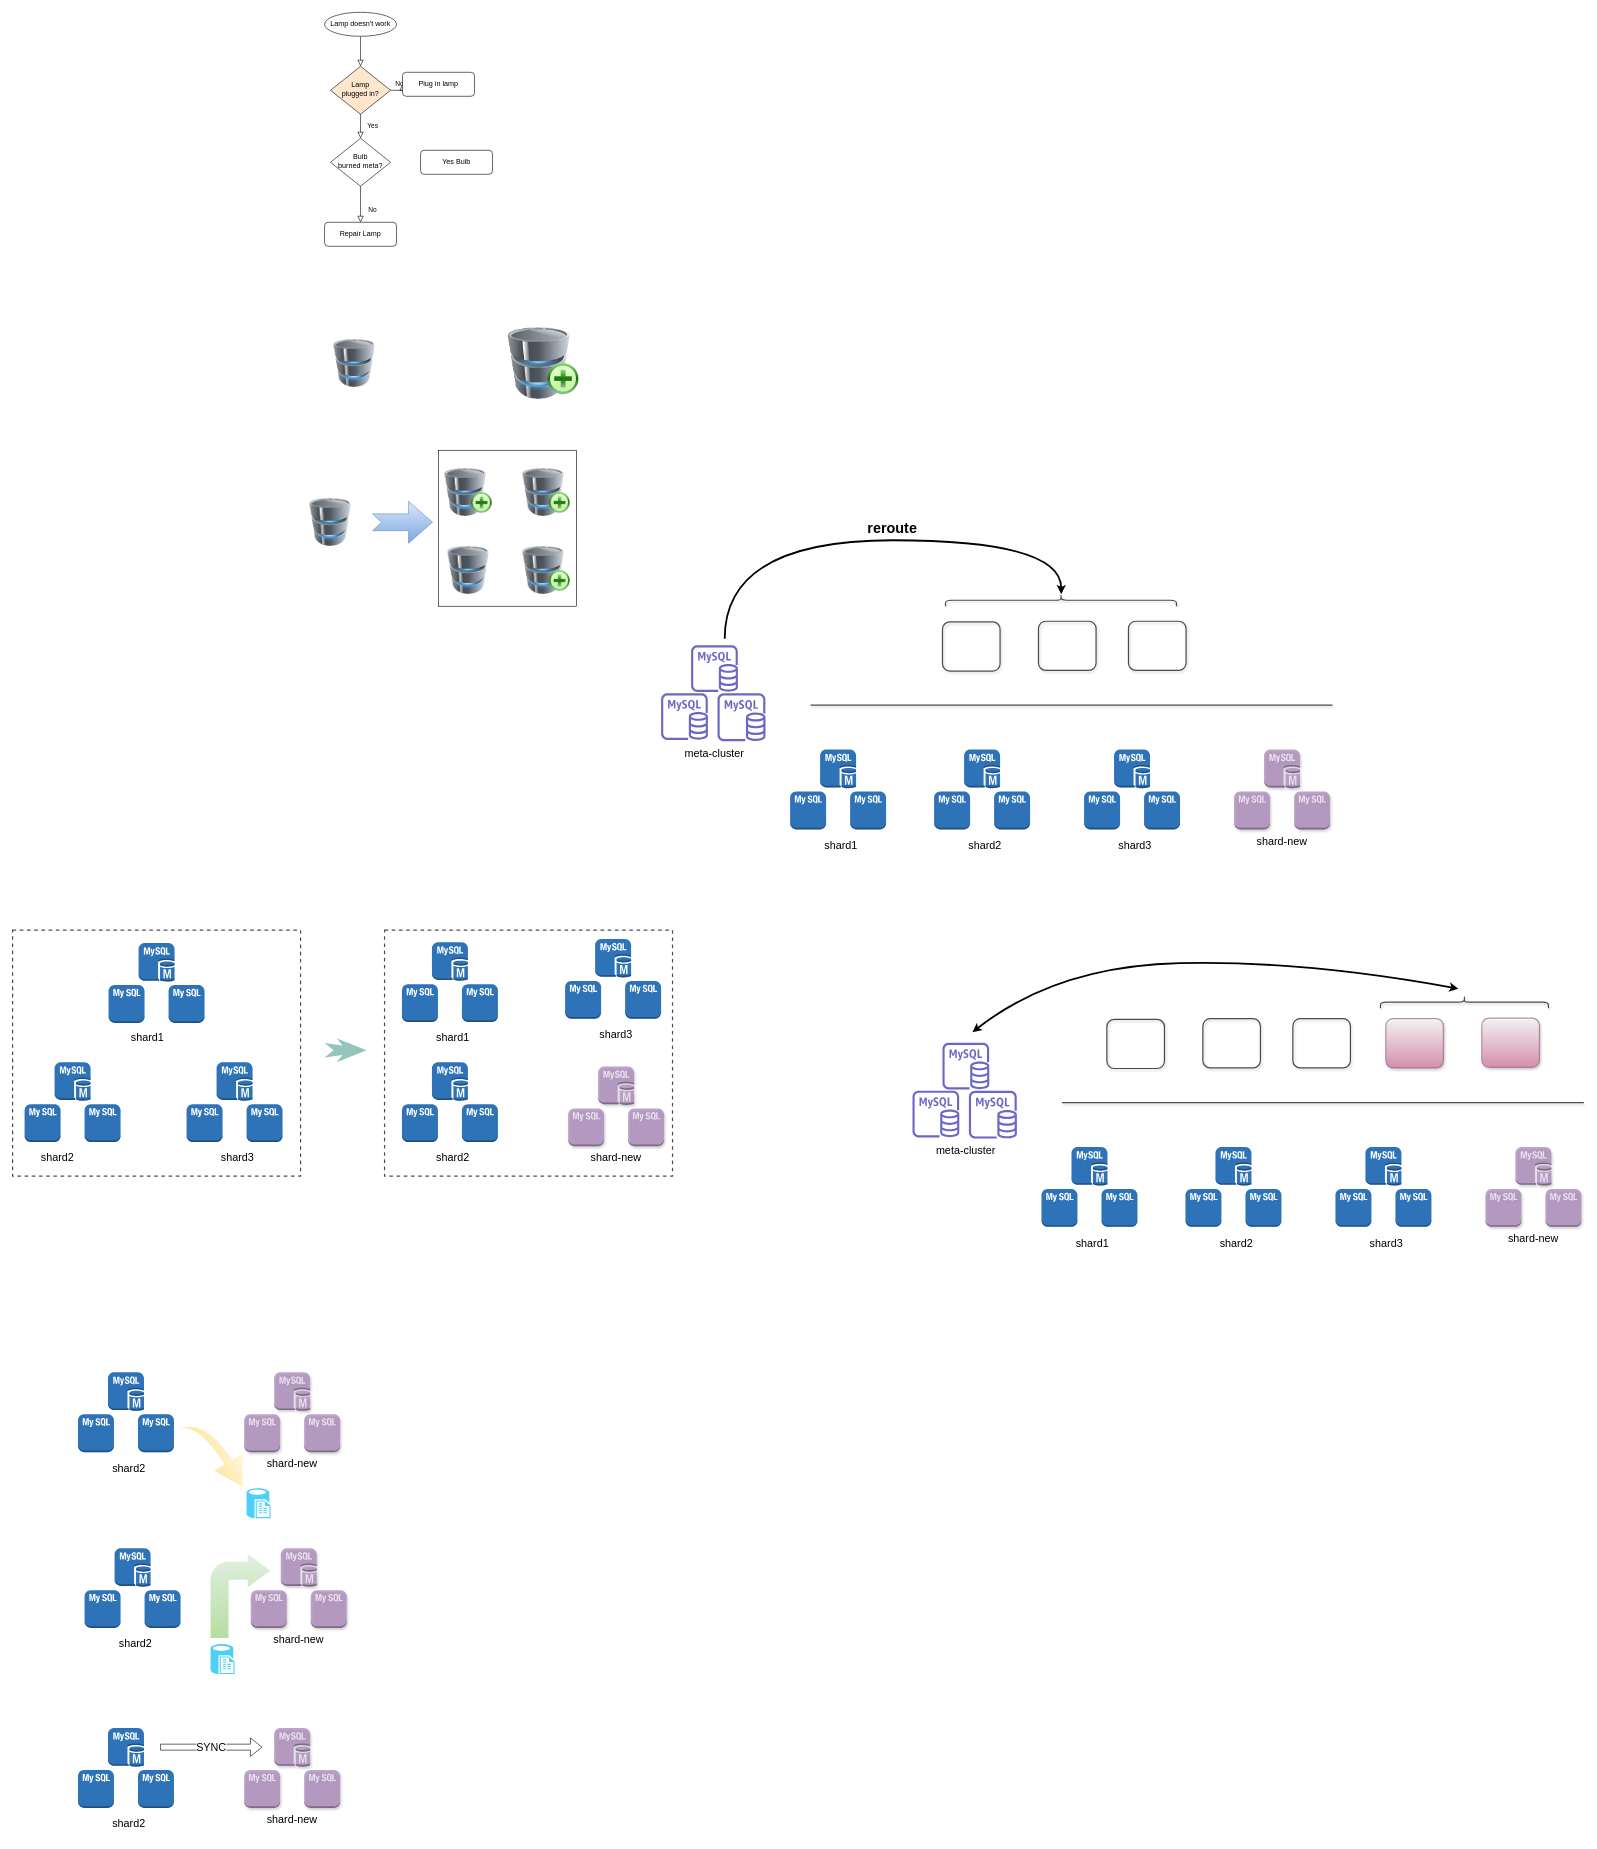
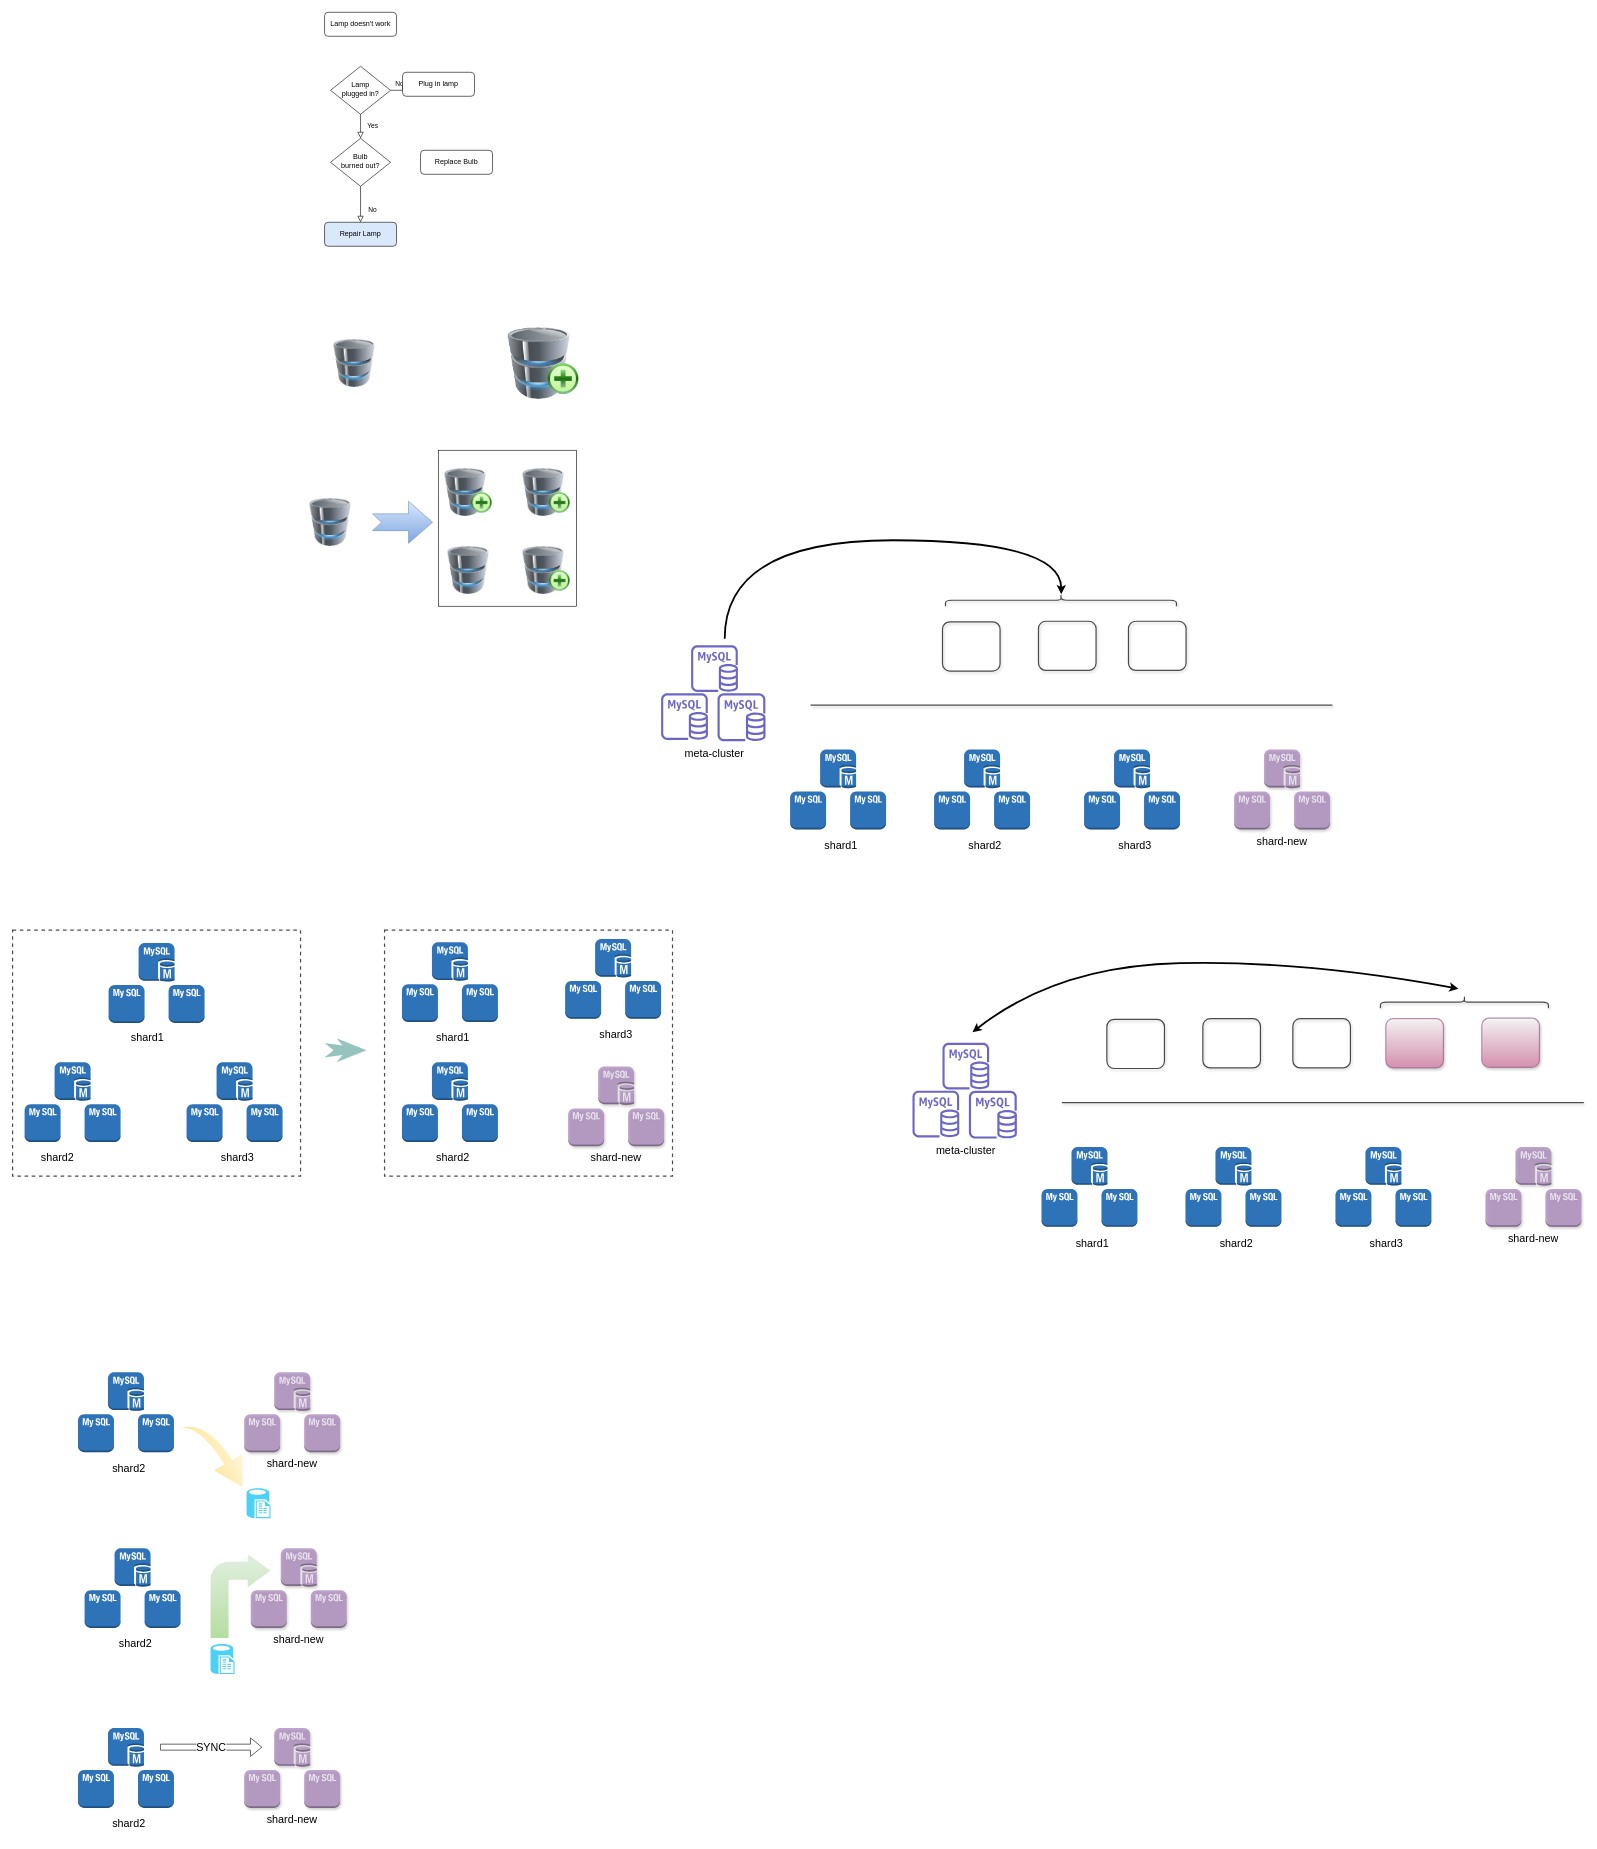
node "Lamp doesn't work": shape ellipse -> rounded rectangle
edge "Lamp doesn't work" -> "Lamp plugged in?": removed
node "Lamp plugged in?": fillcolor #ffe6cc -> #ffffff
edge "Lamp plugged in?" -> "Plug in lamp": arrowhead block -> none
node "Bulb burned meta?": label "Bulb burned meta?" -> "Bulb burned out?"
node "Yes Bulb": label "Yes Bulb" -> "Replace Bulb"
node "Repair Lamp": fillcolor #ffffff -> #dae8fc
node "reroute": removed
